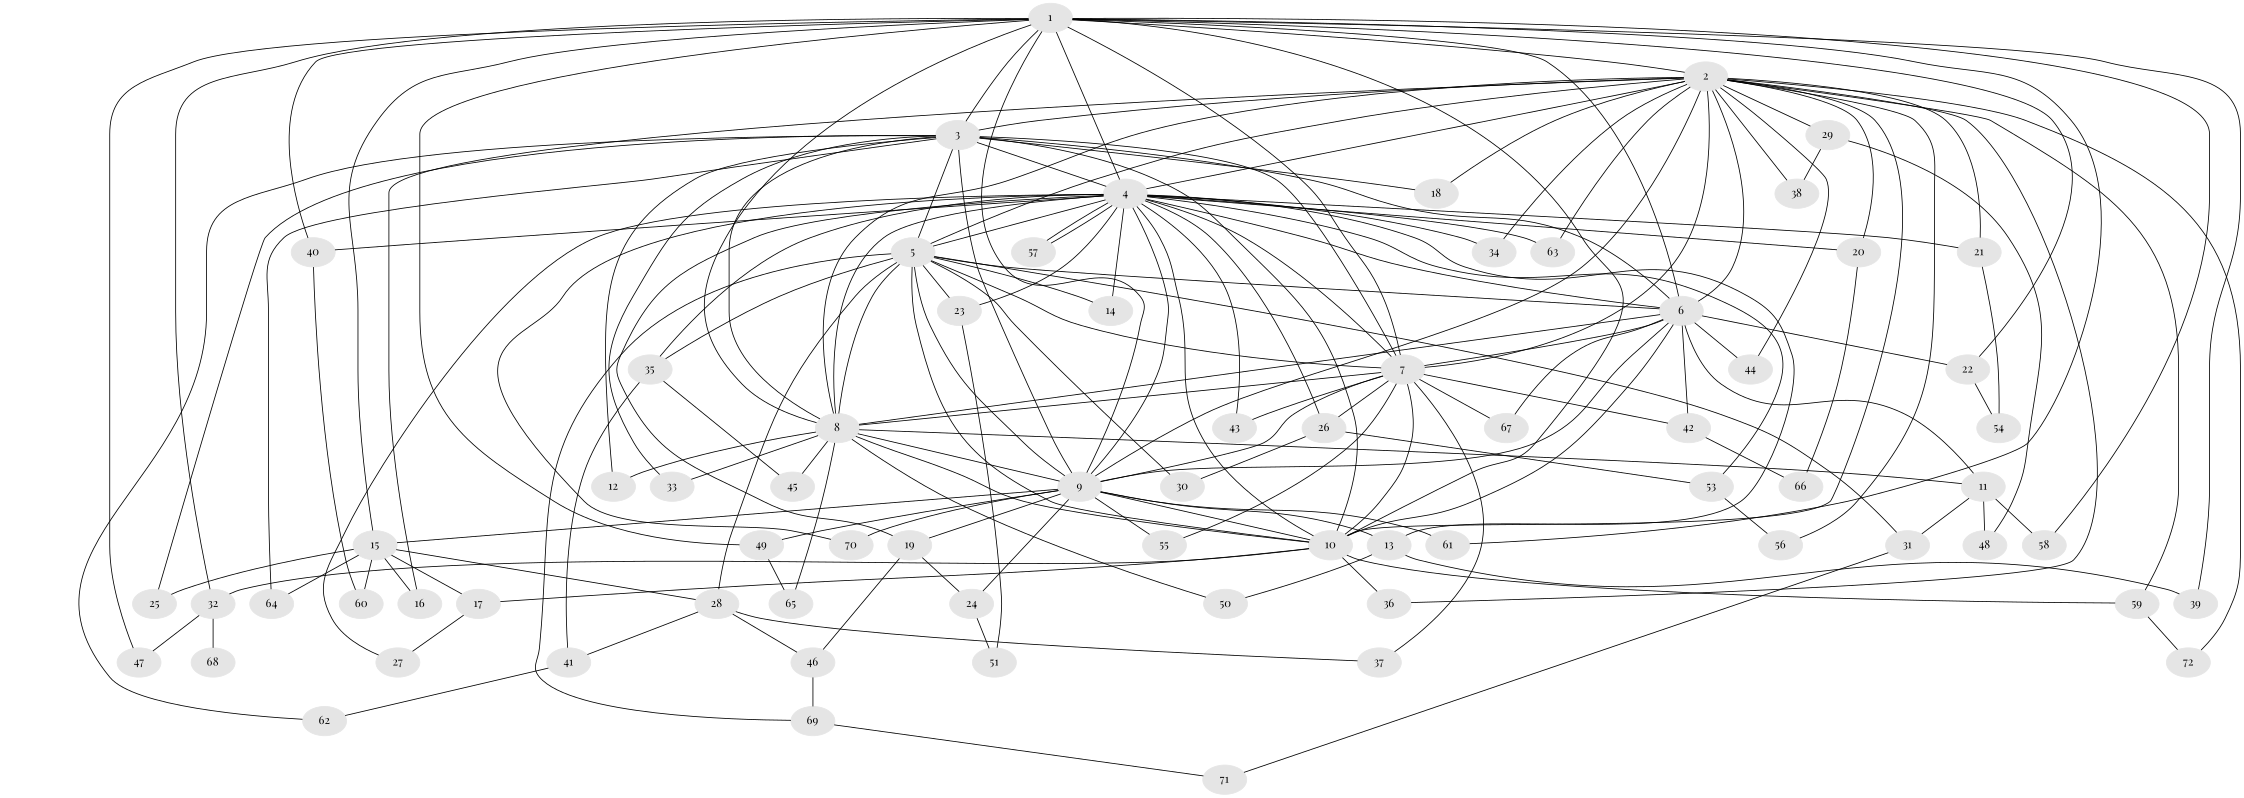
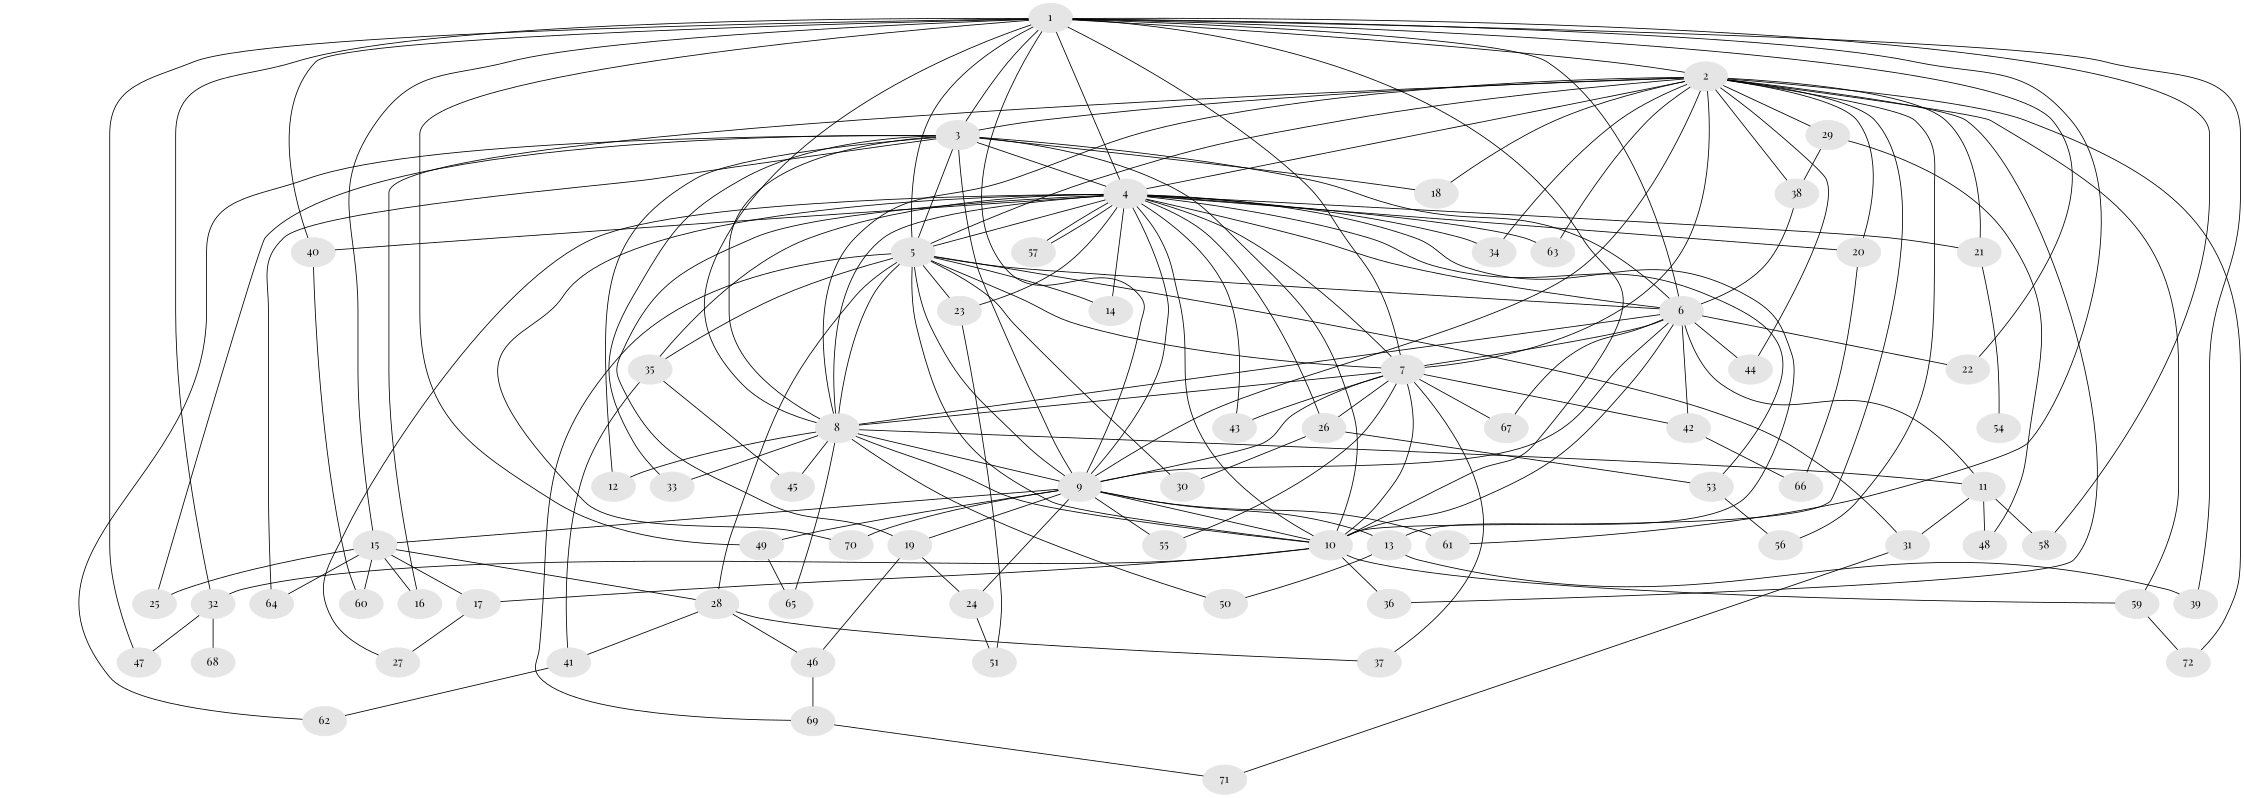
edge "1" -- "5": added
edge "3" -- "7": removed
edge "2" -- "6": now "38" -- "6"
edge "22" -- "54": removed
